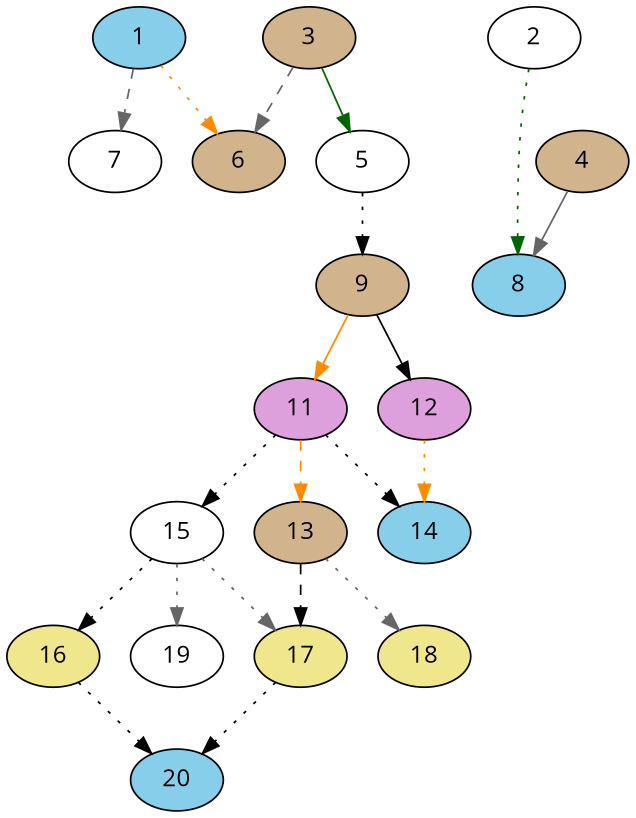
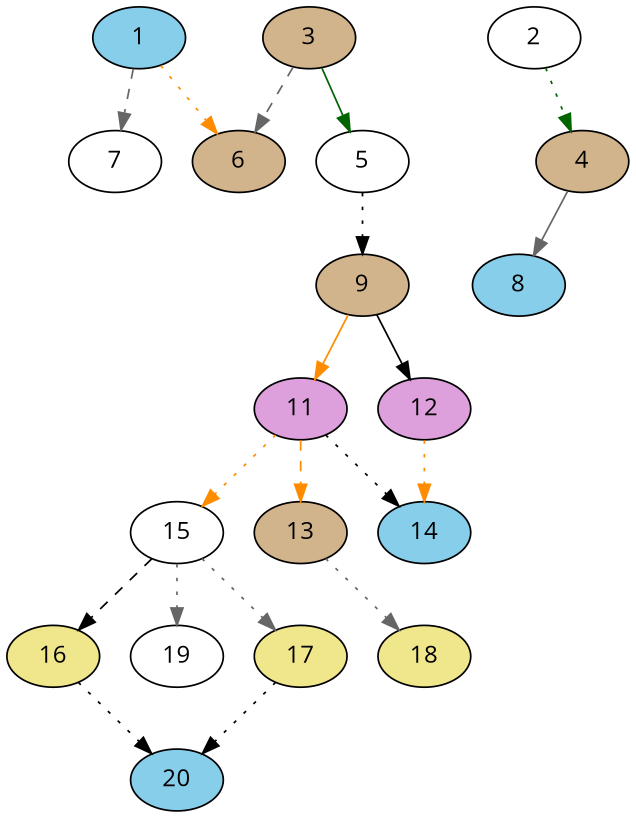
edge "2" -> "8": now "2" -> "4"
edge "11" -> "15": color black -> darkorange
edge "13" -> "17": removed
edge "15" -> "16": style dotted -> dashed
